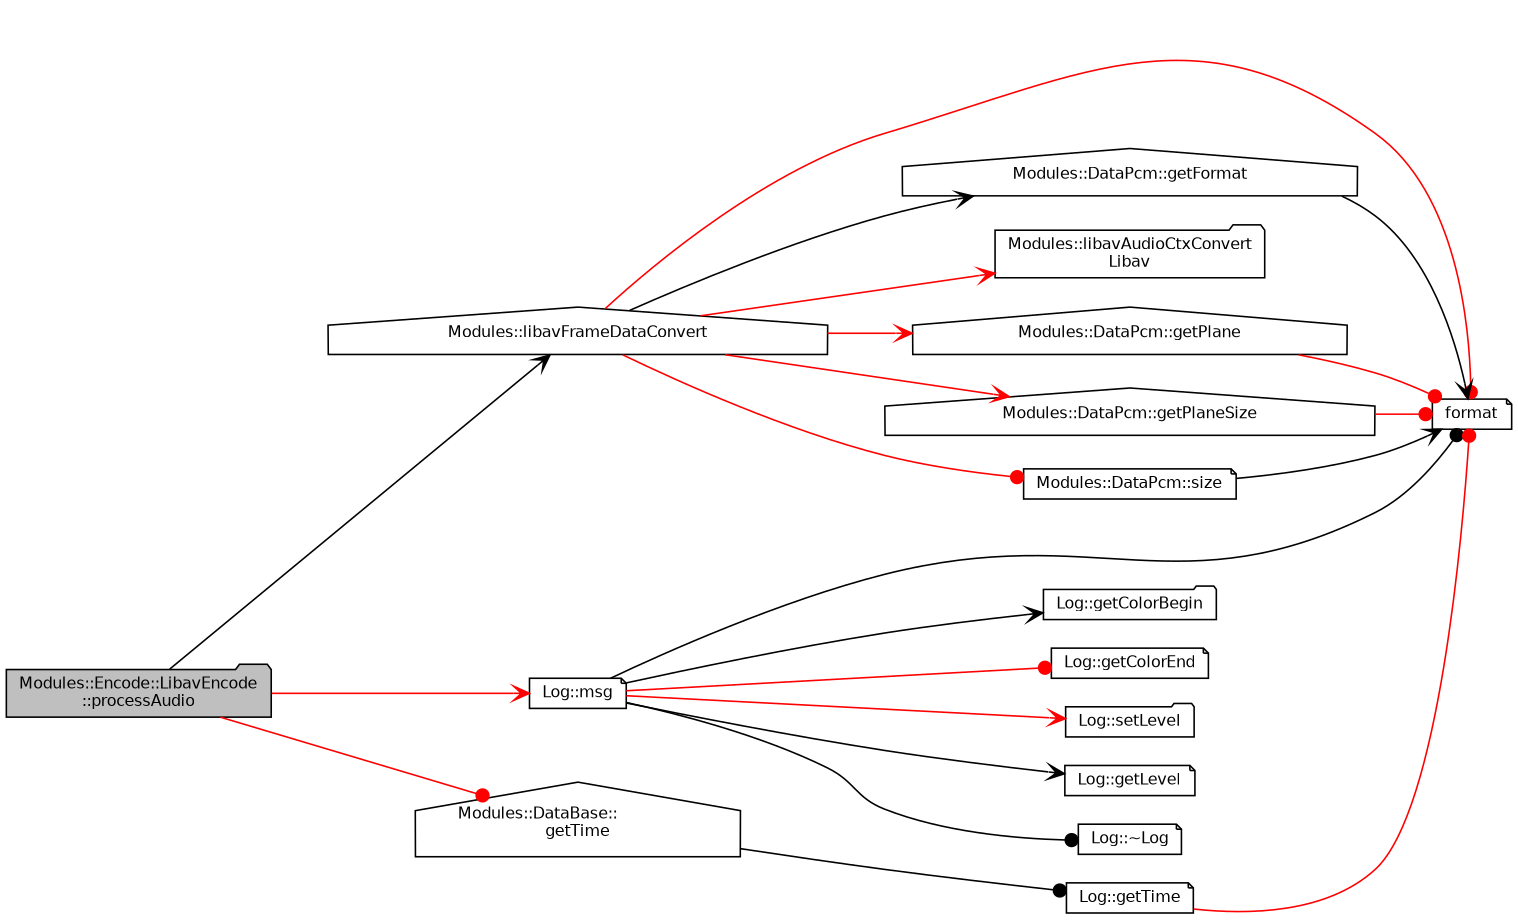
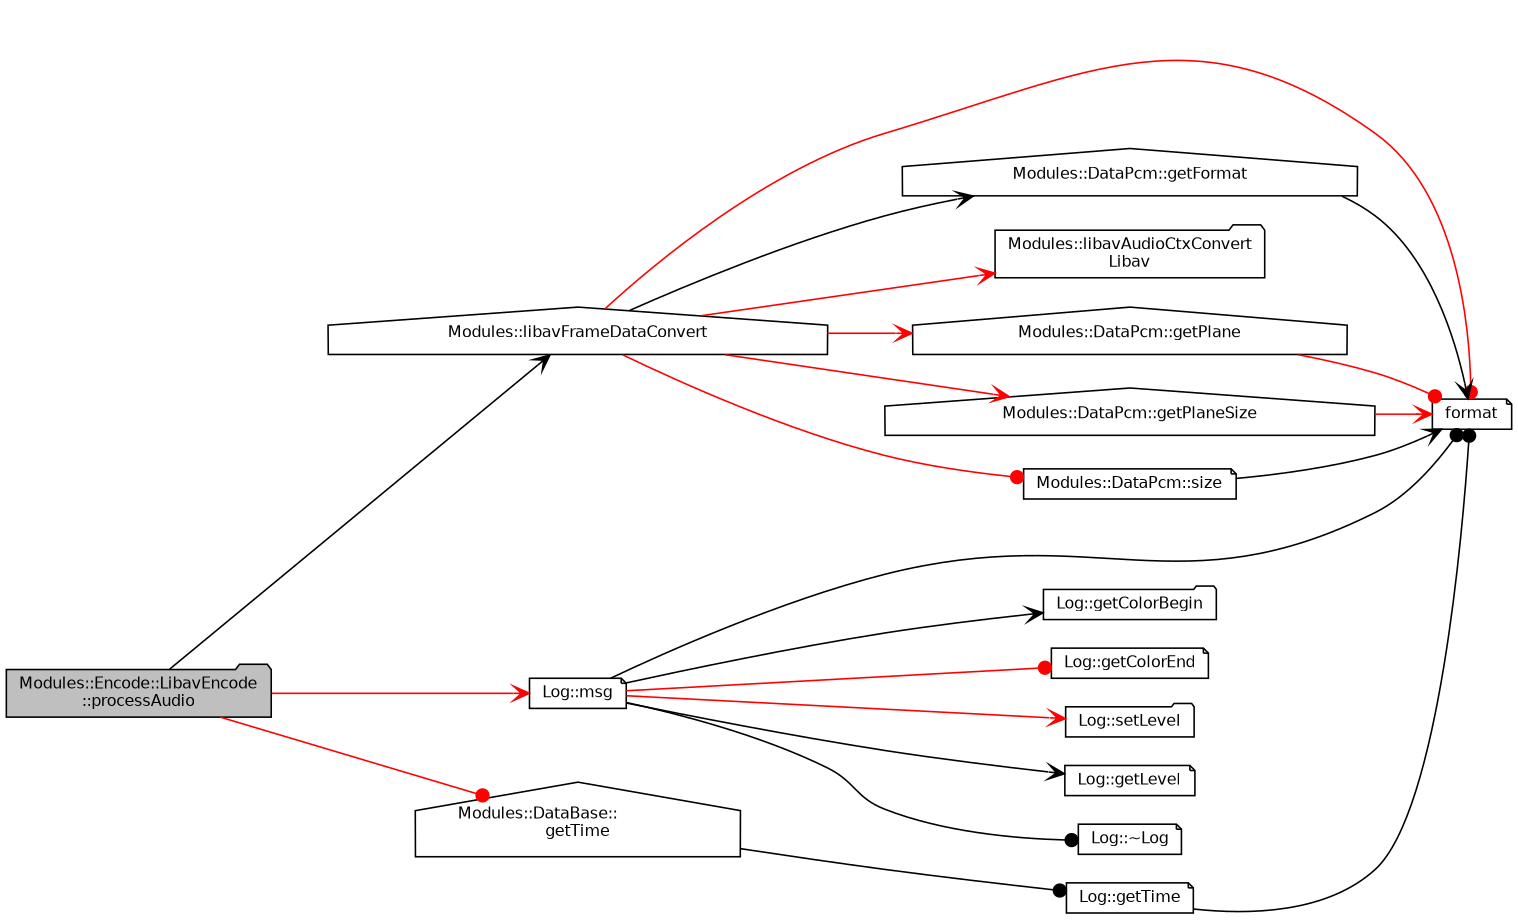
edge "Modules::DataPcm::getPlaneSize" -> "format": arrowhead dot -> vee
edge "Log::getTime" -> "format": color red -> black
